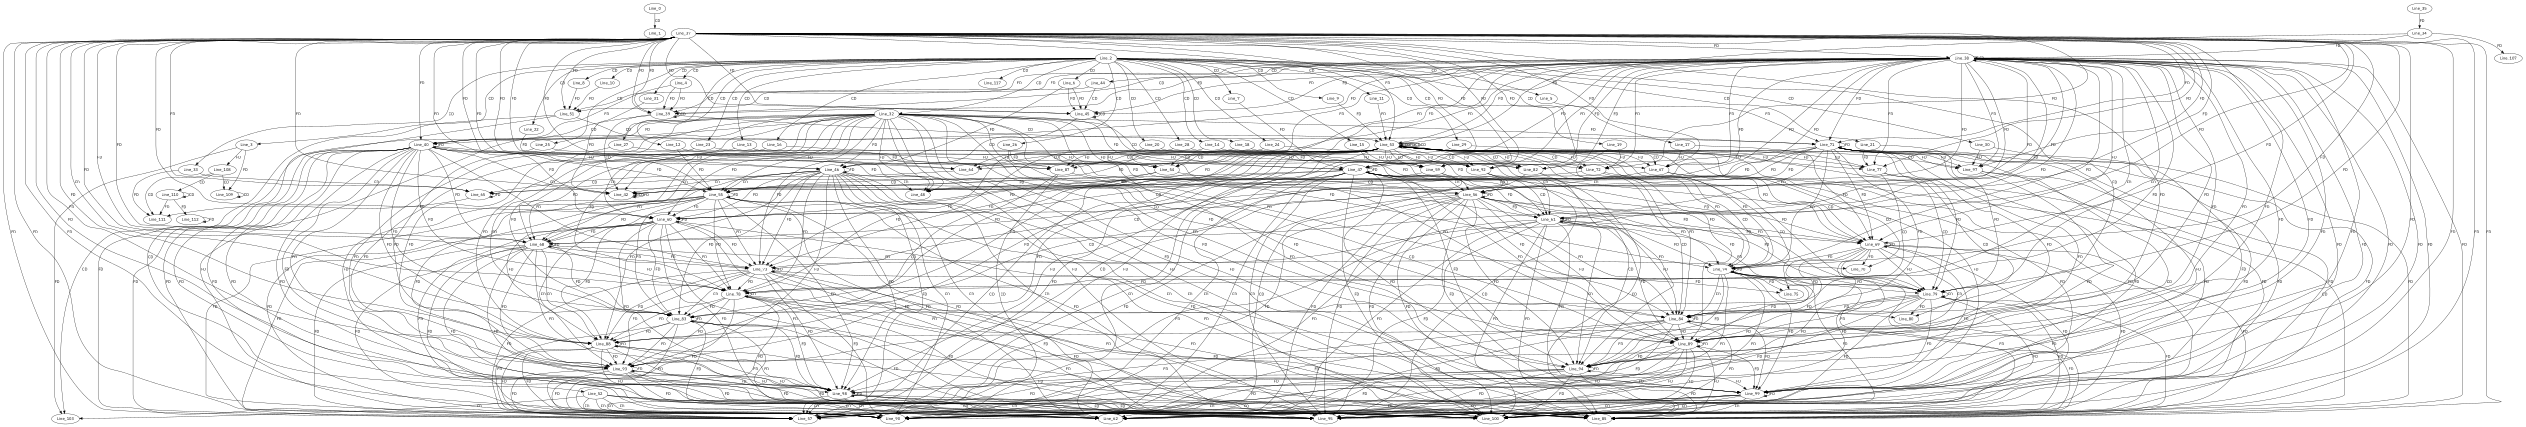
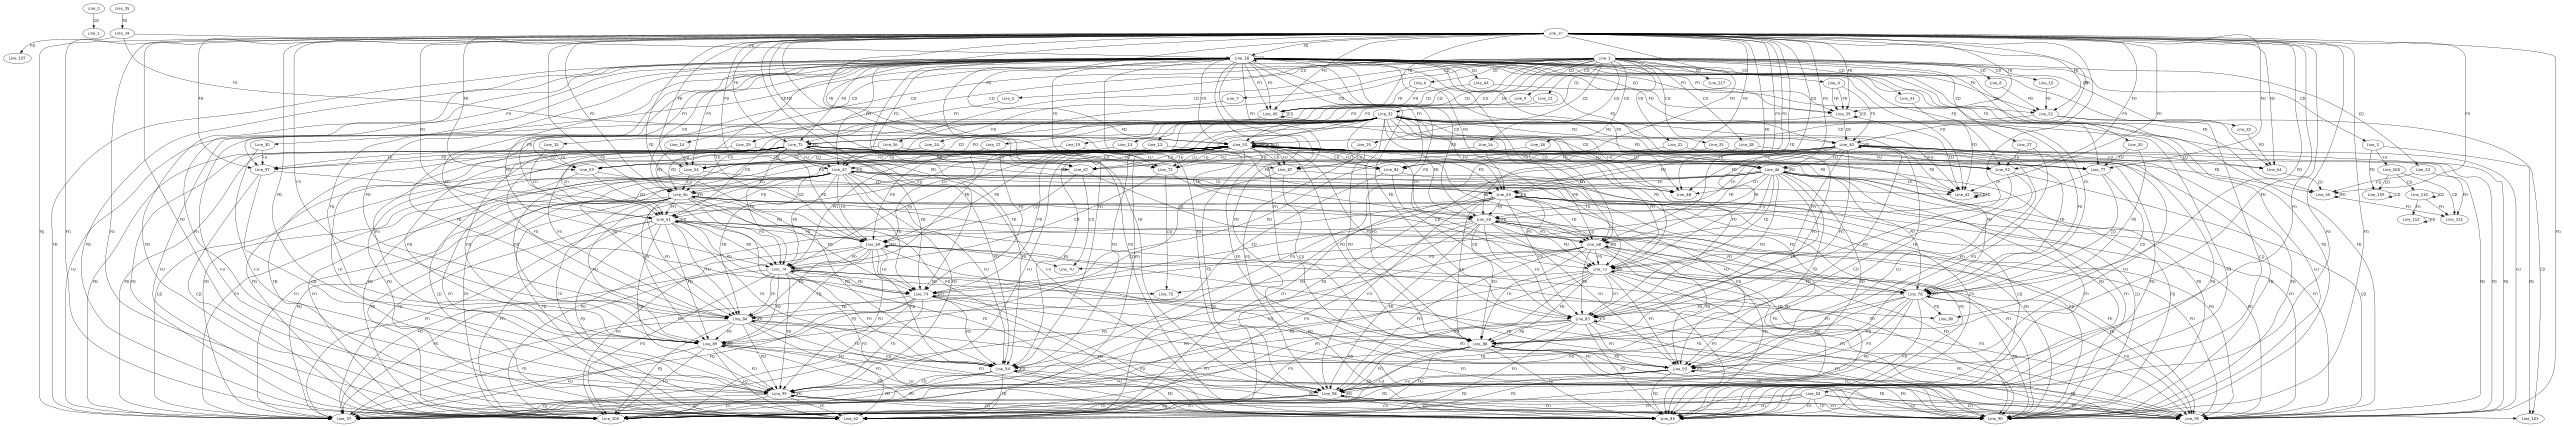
edge "Line_47" -> "Line_85": added, label "FD"
